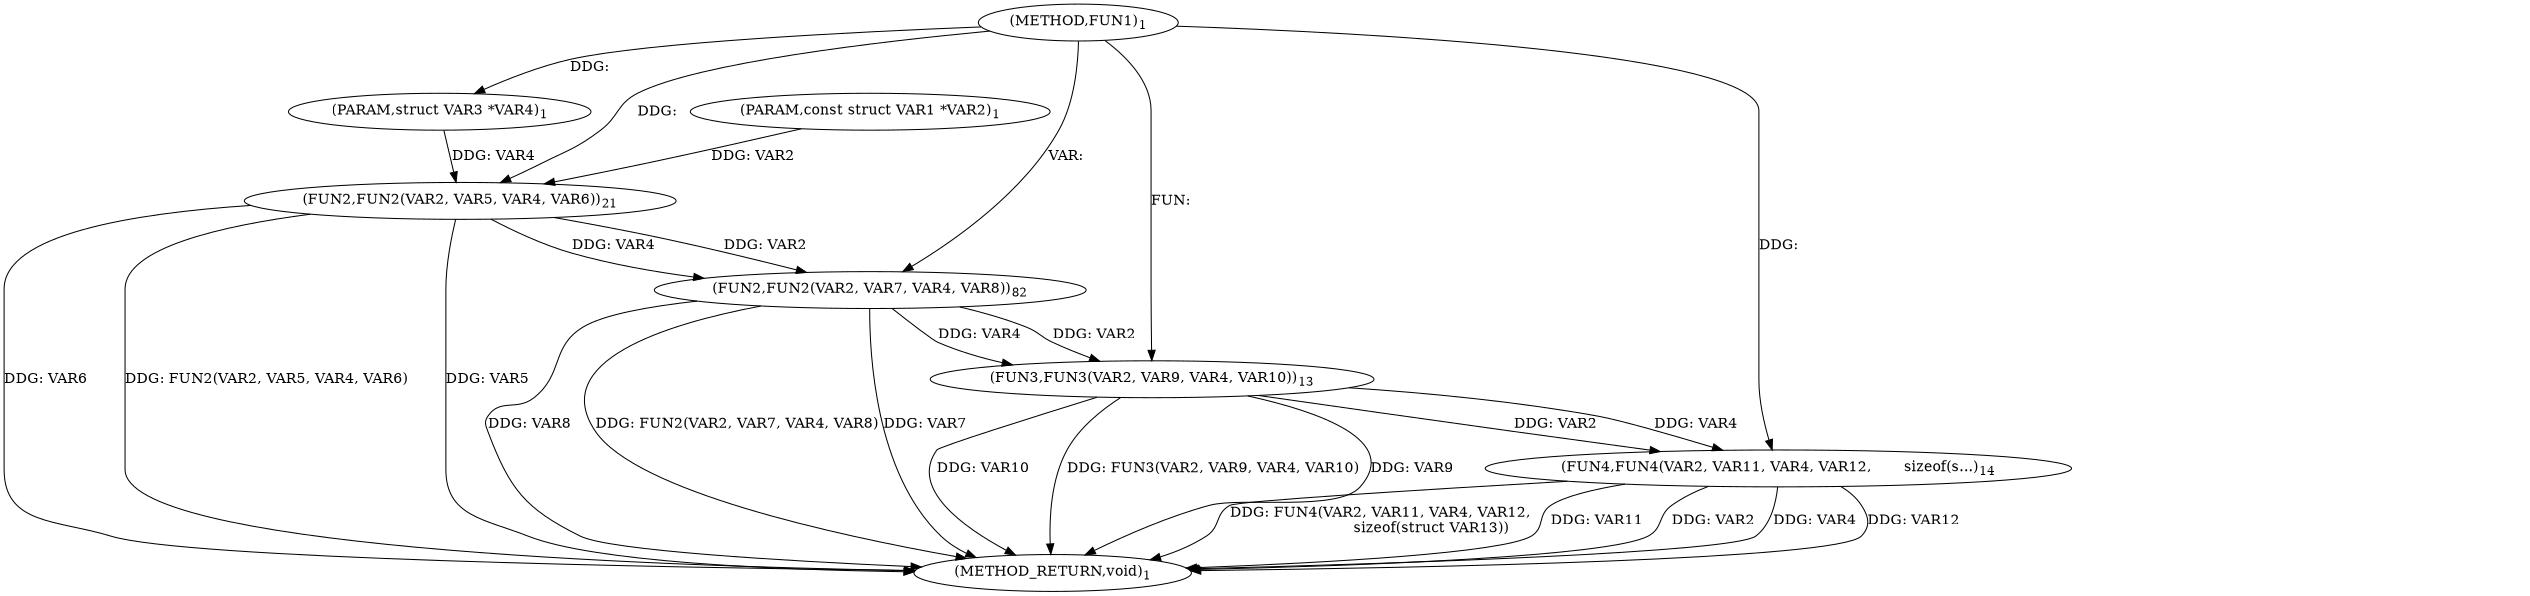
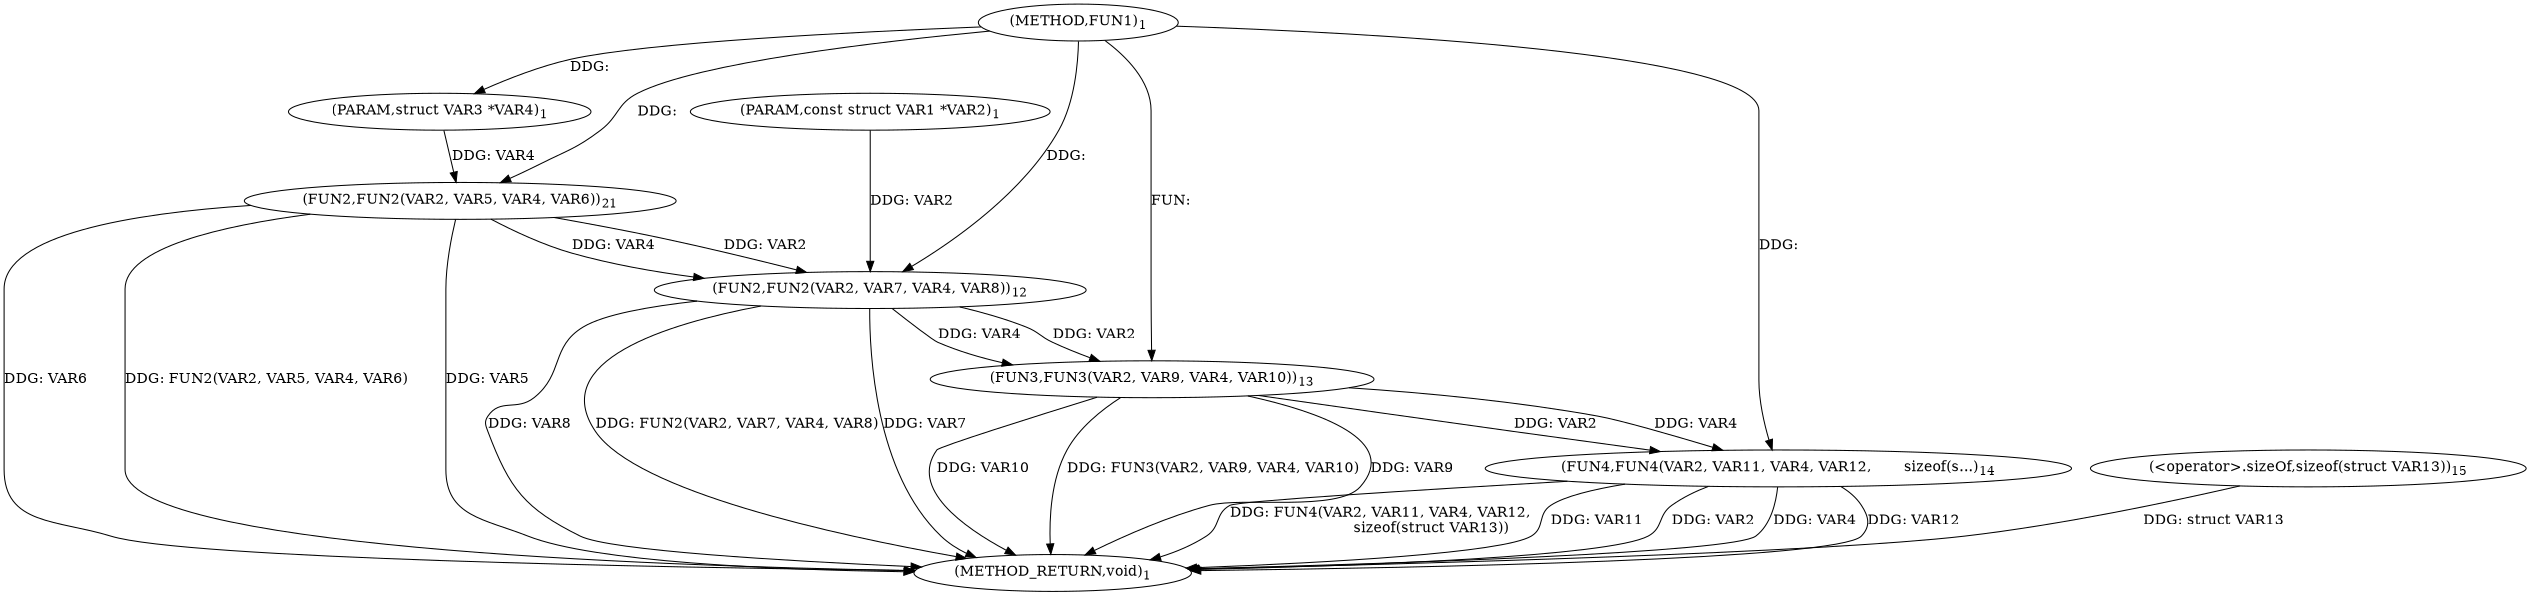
edge "(PARAM,const struct VAR1 *VAR2)" -> "(FUN2,FUN2(VAR2, VAR5, VAR4, VAR6))": now "(PARAM,const struct VAR1 *VAR2)" -> "(FUN2,FUN2(VAR2, VAR7, VAR4, VAR8))"
edge "(METHOD,FUN1)" -> "(FUN2,FUN2(VAR2, VAR7, VAR4, VAR8))": label "VAR: " -> "DDG: "
node "(FUN2,FUN2(VAR2, VAR7, VAR4, VAR8))": text "82" -> "12"
node "(<operator>.sizeOf,sizeof(struct VAR13))": added
